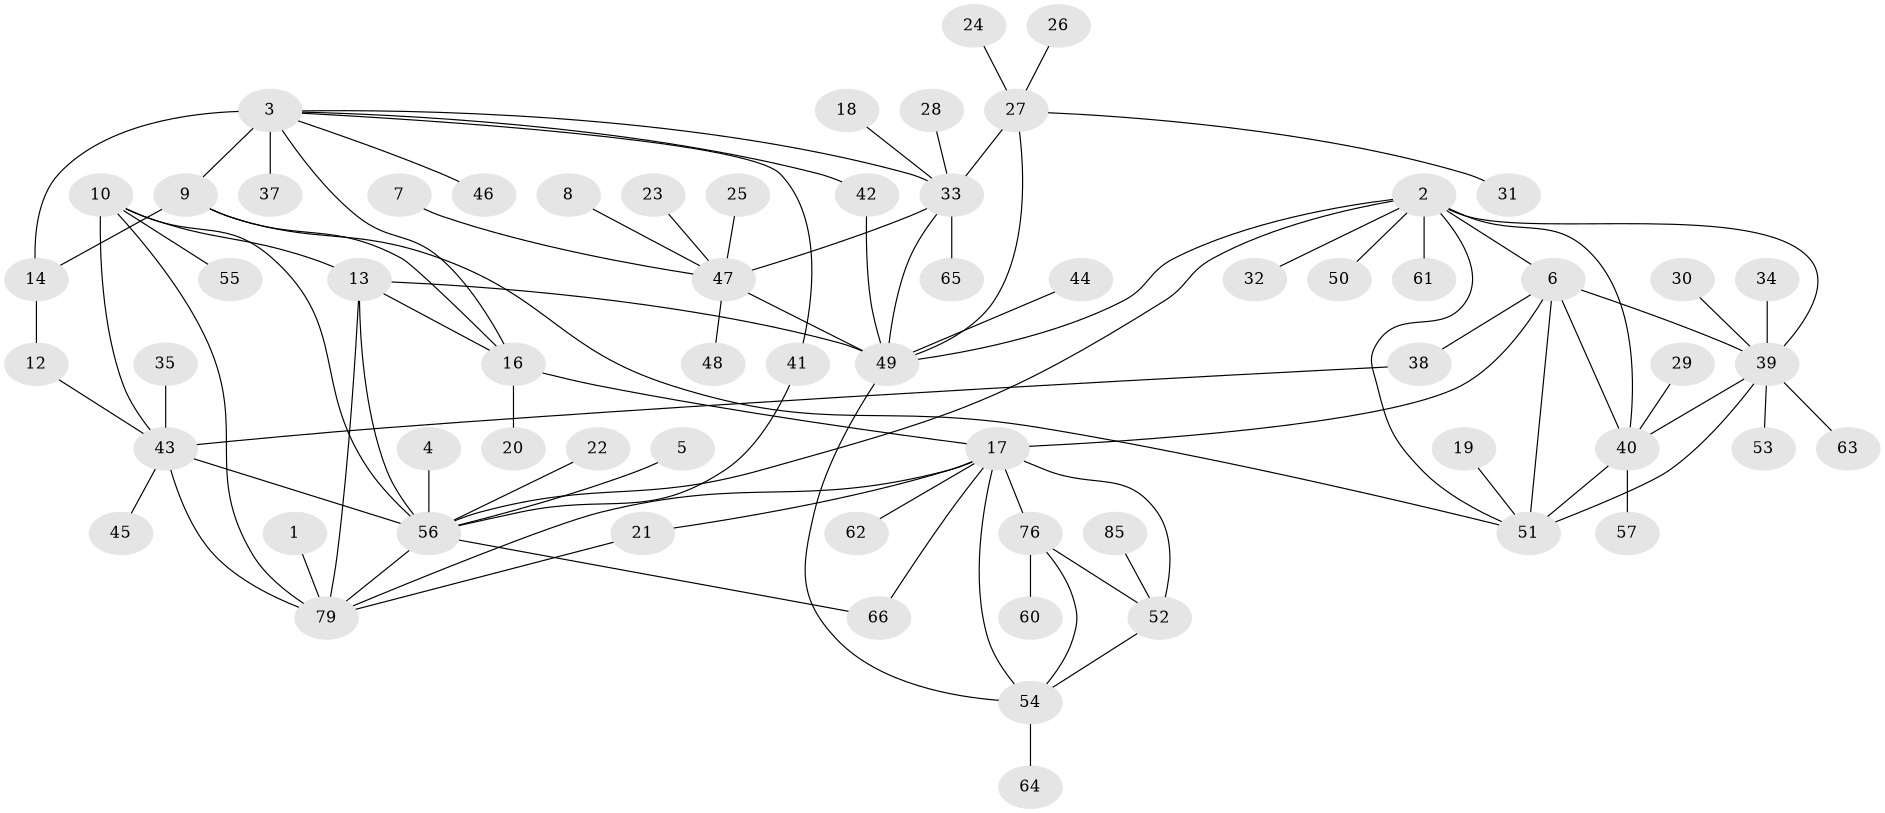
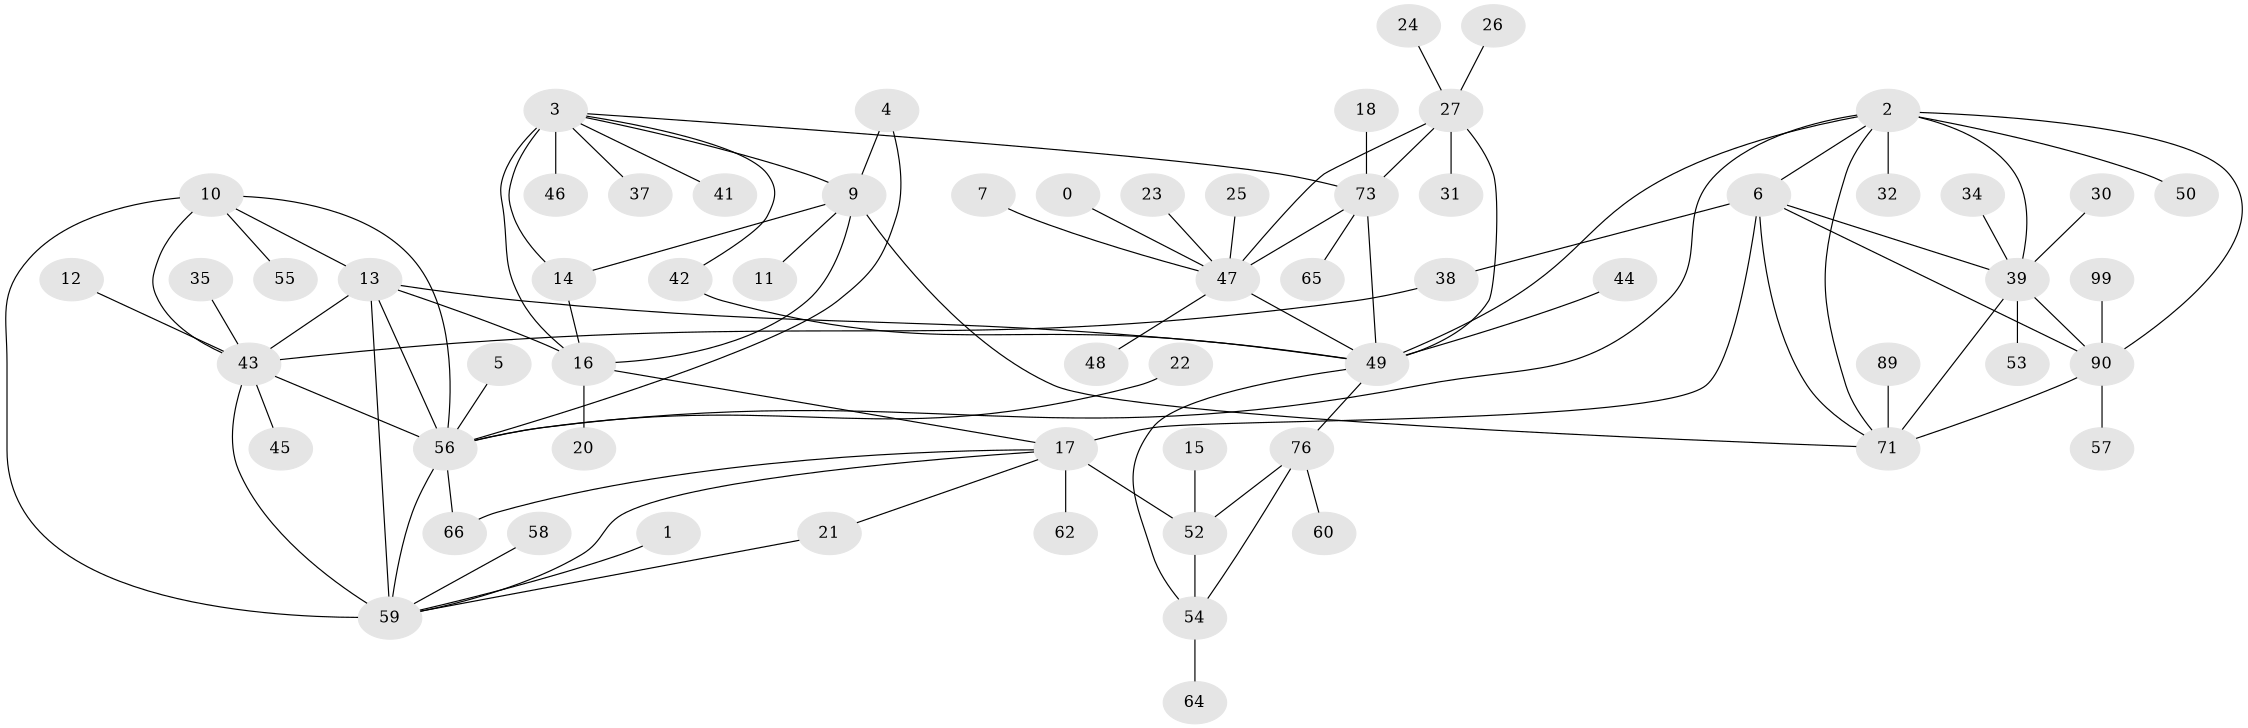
node "28": removed
edge "4" -- "9": added
edge "27" -- "47": added
node "8": label "8" -> "0"
node "33": label "33" -> "73"
node "11": added
node "61": removed
edge "14" -- "12": now "14" -- "16"
edge "13" -- "43": added
node "29": label "29" -> "99"
node "19": label "19" -> "89"
node "40": label "40" -> "90"
node "63": removed
edge "17" -- "76": now "49" -- "76"
edge "41" -- "56": removed
node "58": added
node "85": label "85" -> "15"
node "51": label "51" -> "71"
edge "17" -- "54": removed
node "79": label "79" -> "59"
